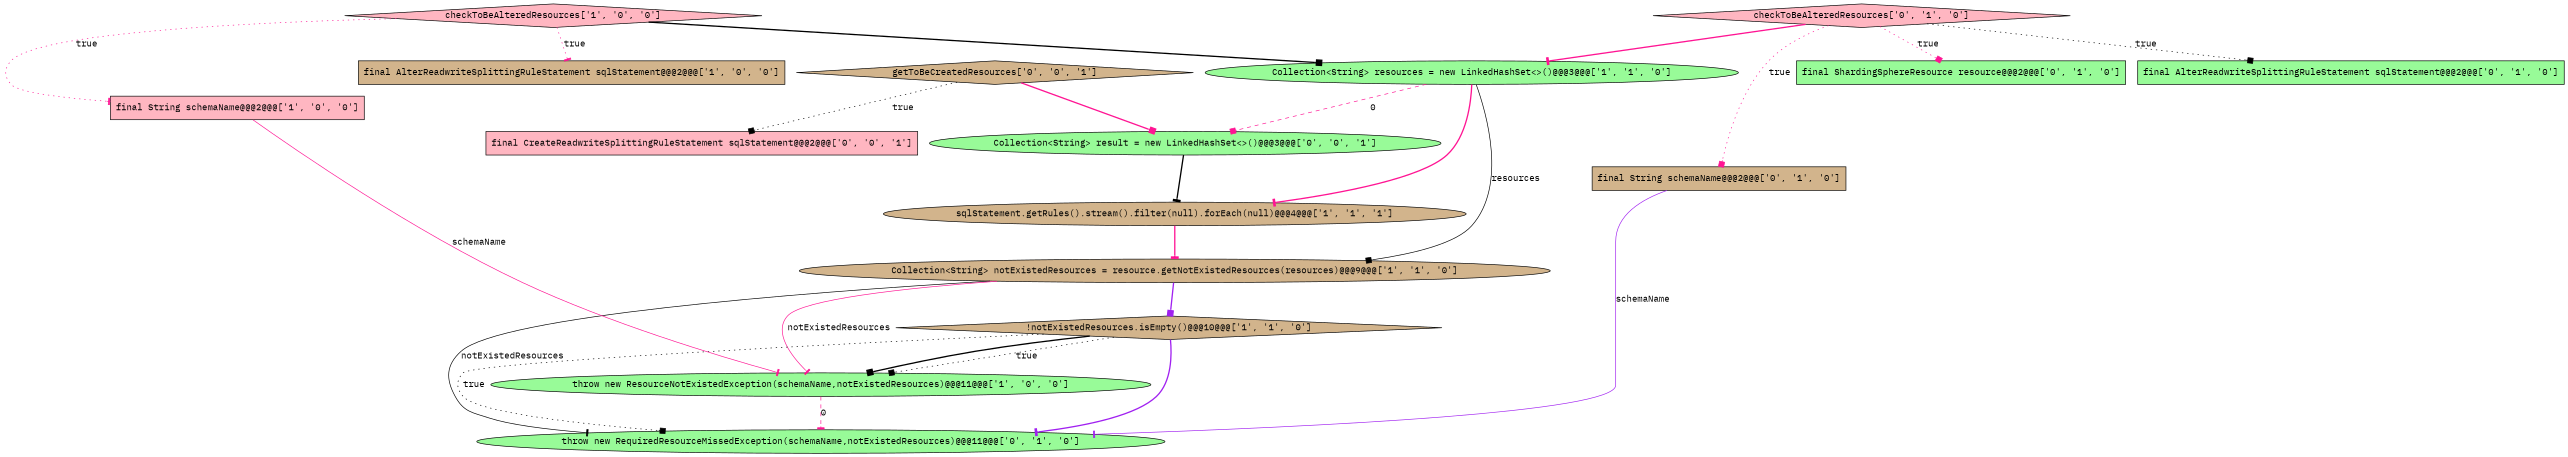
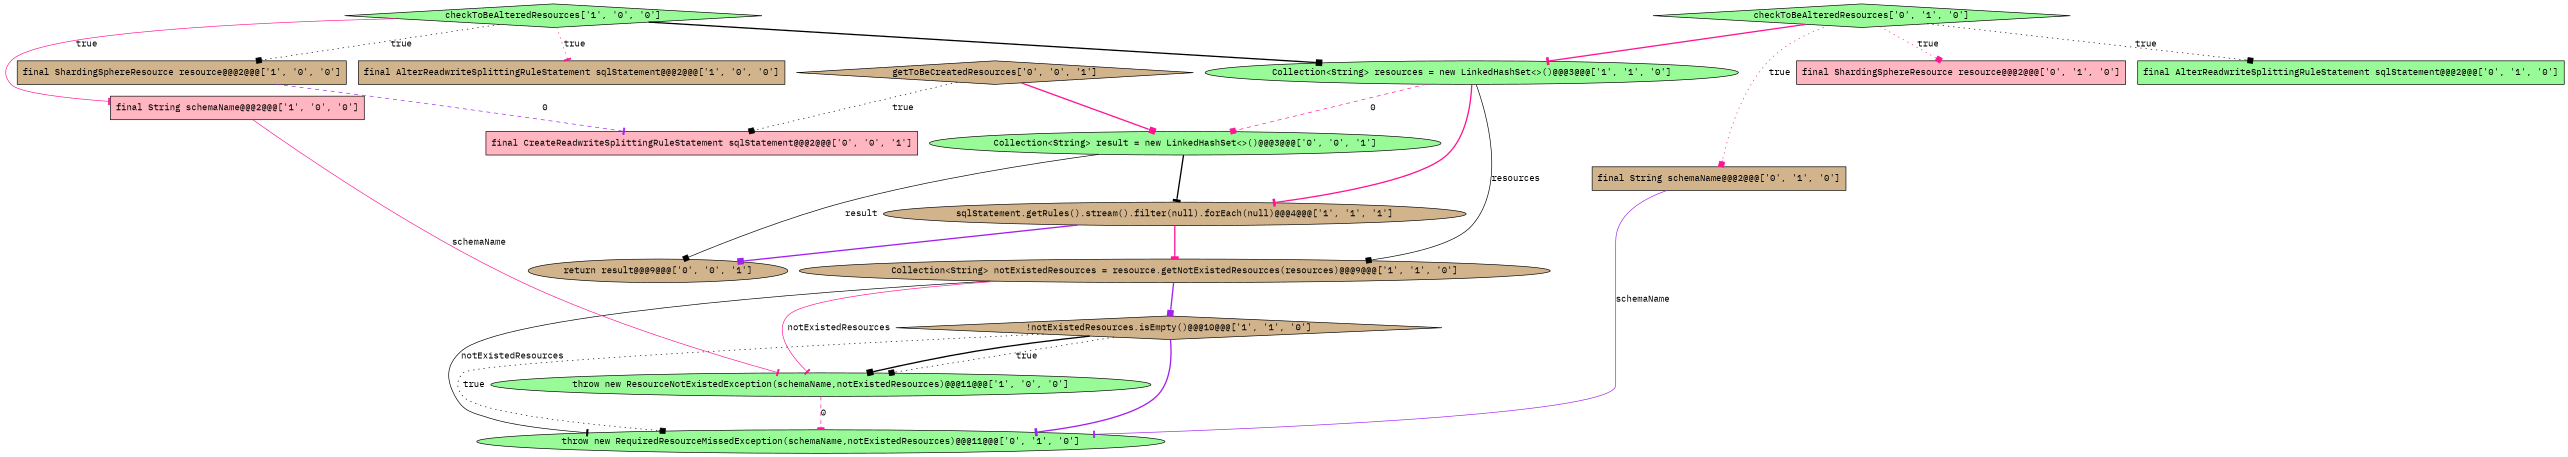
node "checkToBeAlteredResources['1', '0', '0']": fillcolor lightpink -> palegreen
node "checkToBeAlteredResources['0', '1', '0']": fillcolor lightpink -> palegreen
edge "checkToBeAlteredResources['1', '0', '0']" -> "final String schemaName@@@2@@@['1', '0', '0']": style dotted -> solid
node "final ShardingSphereResource resource@@@2@@@['1', '0', '0']": added
node "final ShardingSphereResource resource@@@2@@@['0', '1', '0']": fillcolor palegreen -> lightpink
node "return result@@@9@@@['0', '0', '1']": added
